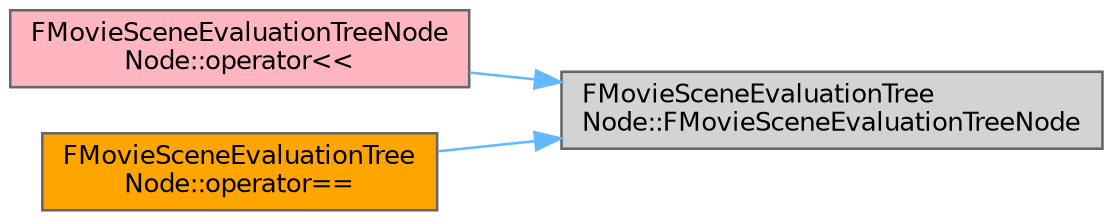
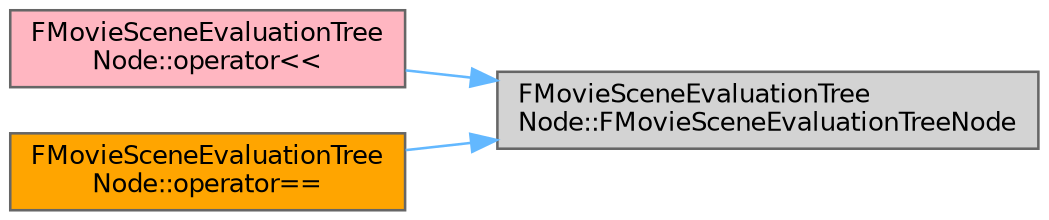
node "FMovieSceneEvaluationTreeNode Node::operator<<": label "FMovieSceneEvaluationTreeNode Node::operator<<" -> "FMovieSceneEvaluationTree Node::operator<<"
